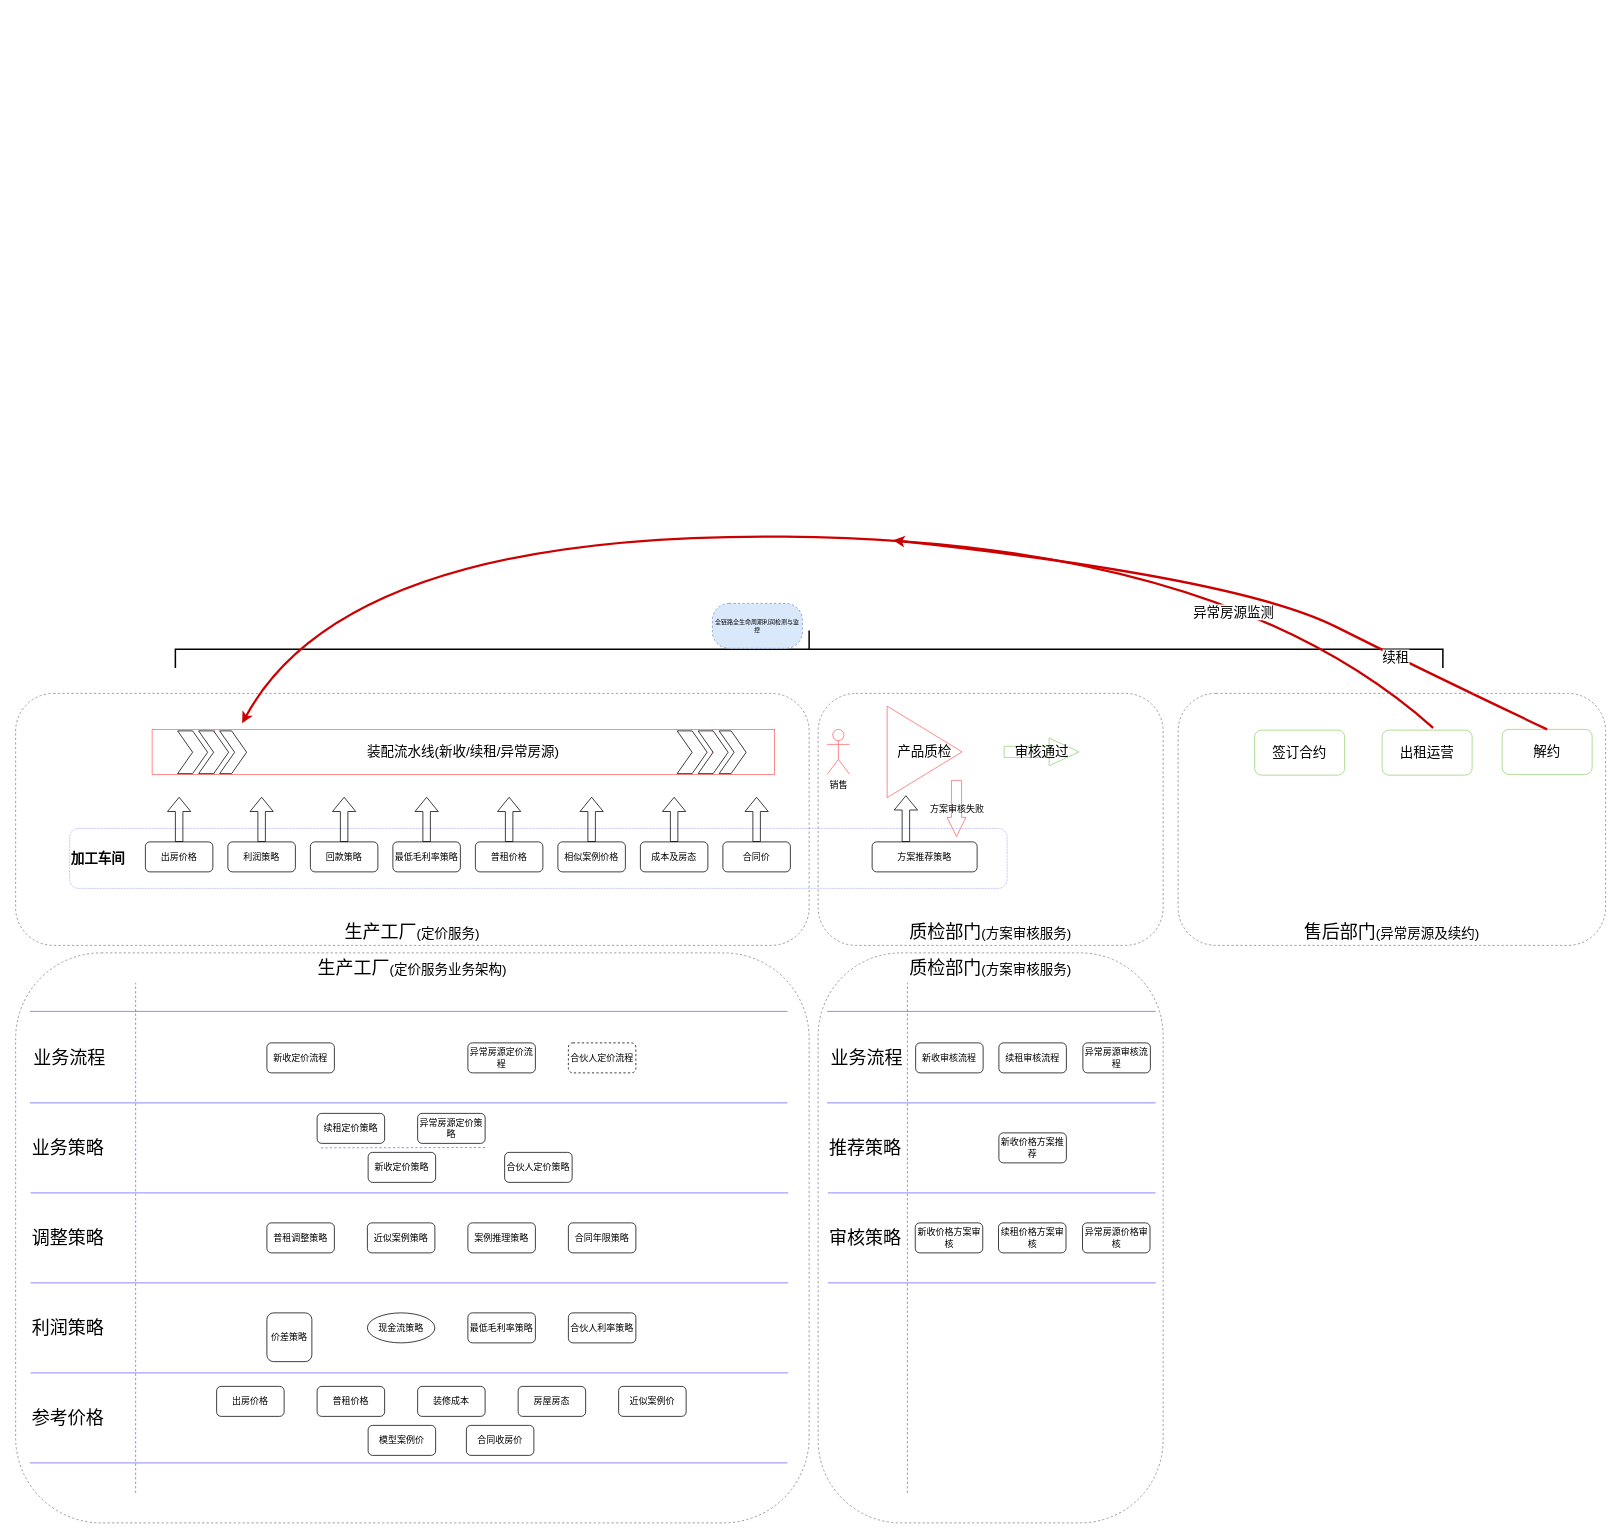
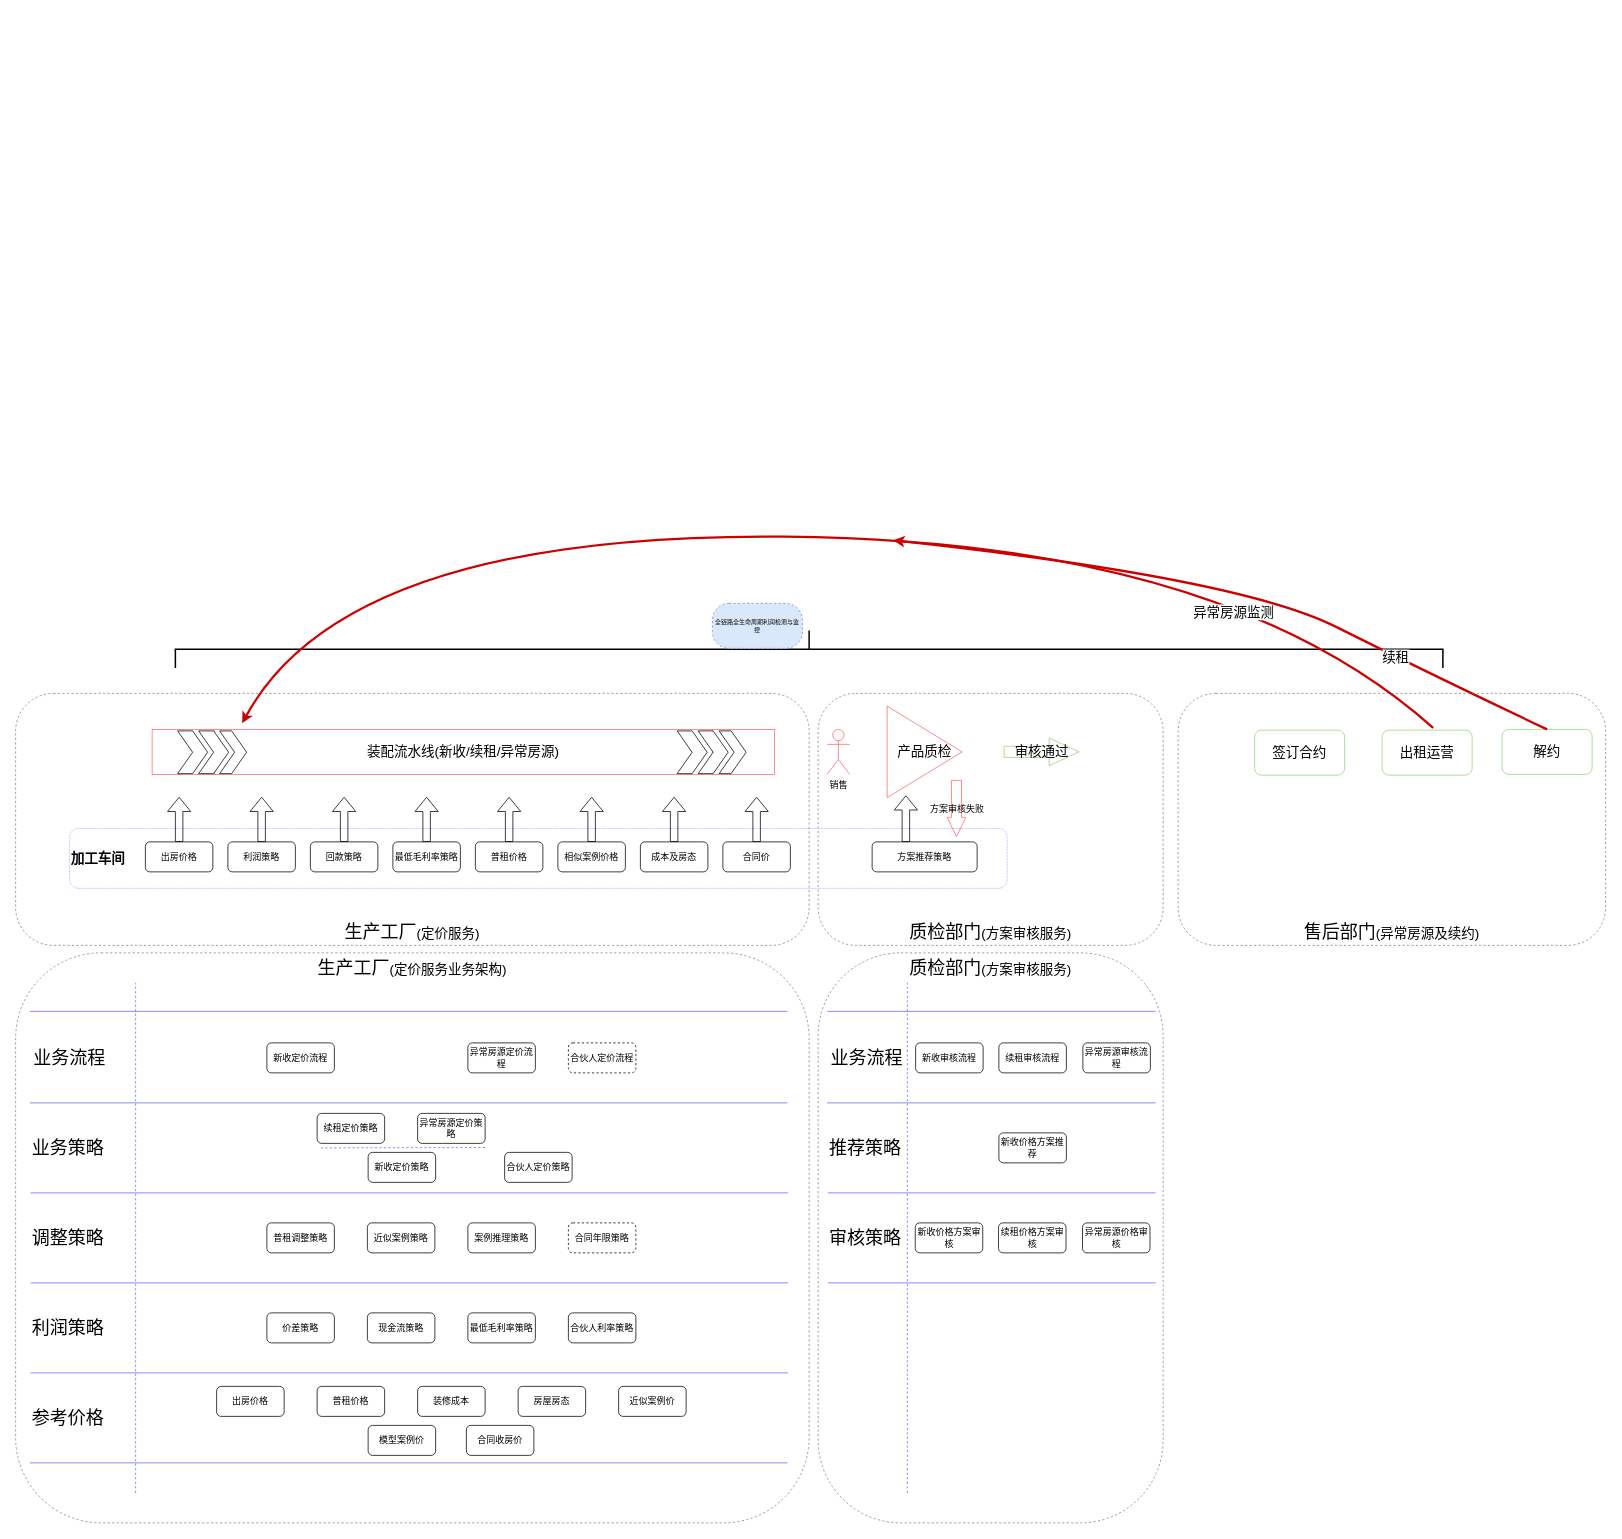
node "合同年限策略": style solid -> dashed
node "现金流策略": shape ellipse -> rounded rectangle
node "价差策略": size 45x49 -> 68x30
